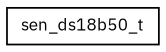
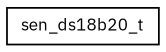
node "sen_ds18b50_t": label "sen_ds18b50_t" -> "sen_ds18b20_t"
